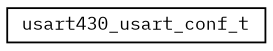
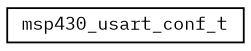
node "usart430_usart_conf_t": label "usart430_usart_conf_t" -> "msp430_usart_conf_t"
